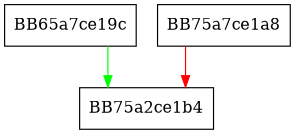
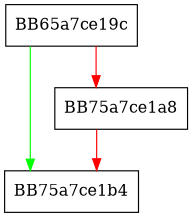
edge "BB65a7ce19c" -> "BB75a7ce1a8": added
node "BB75a2ce1b4": label "BB75a2ce1b4" -> "BB75a7ce1b4"
